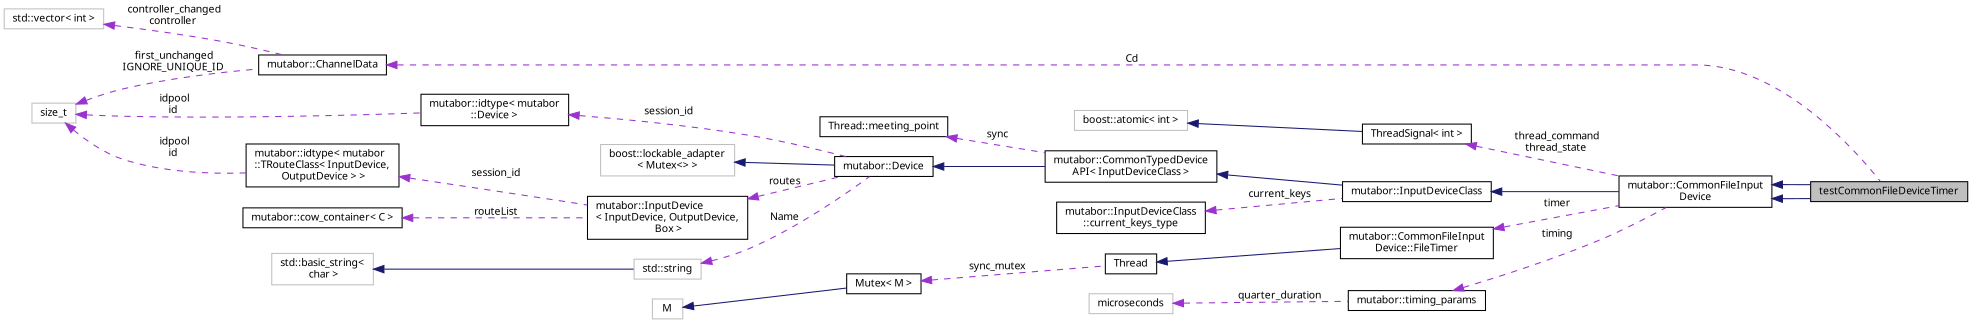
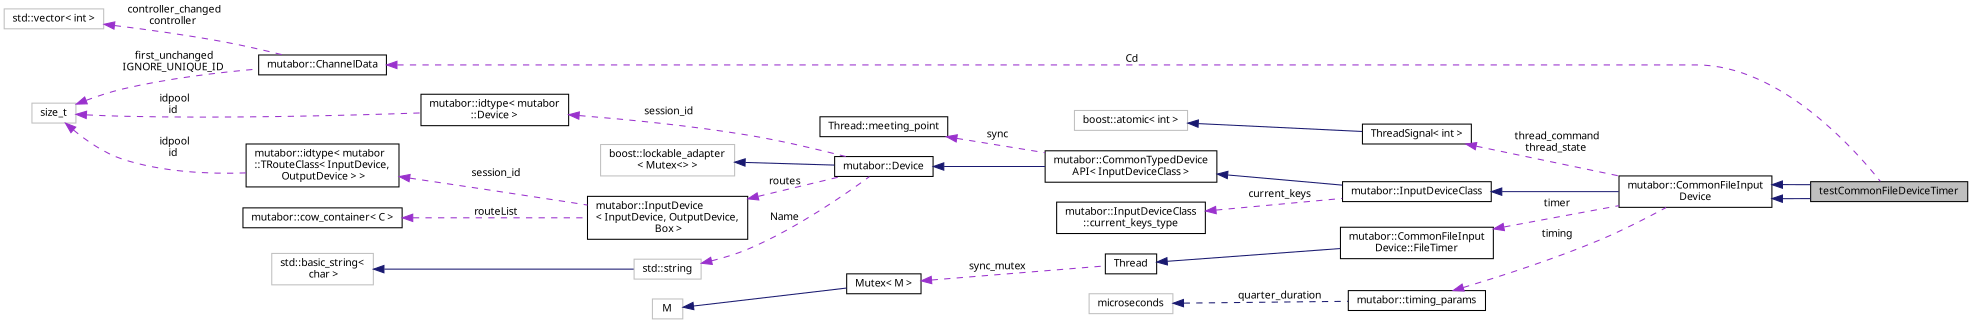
edge "mutabor::timing_params" -> "microseconds": color darkorchid3 -> midnightblue
